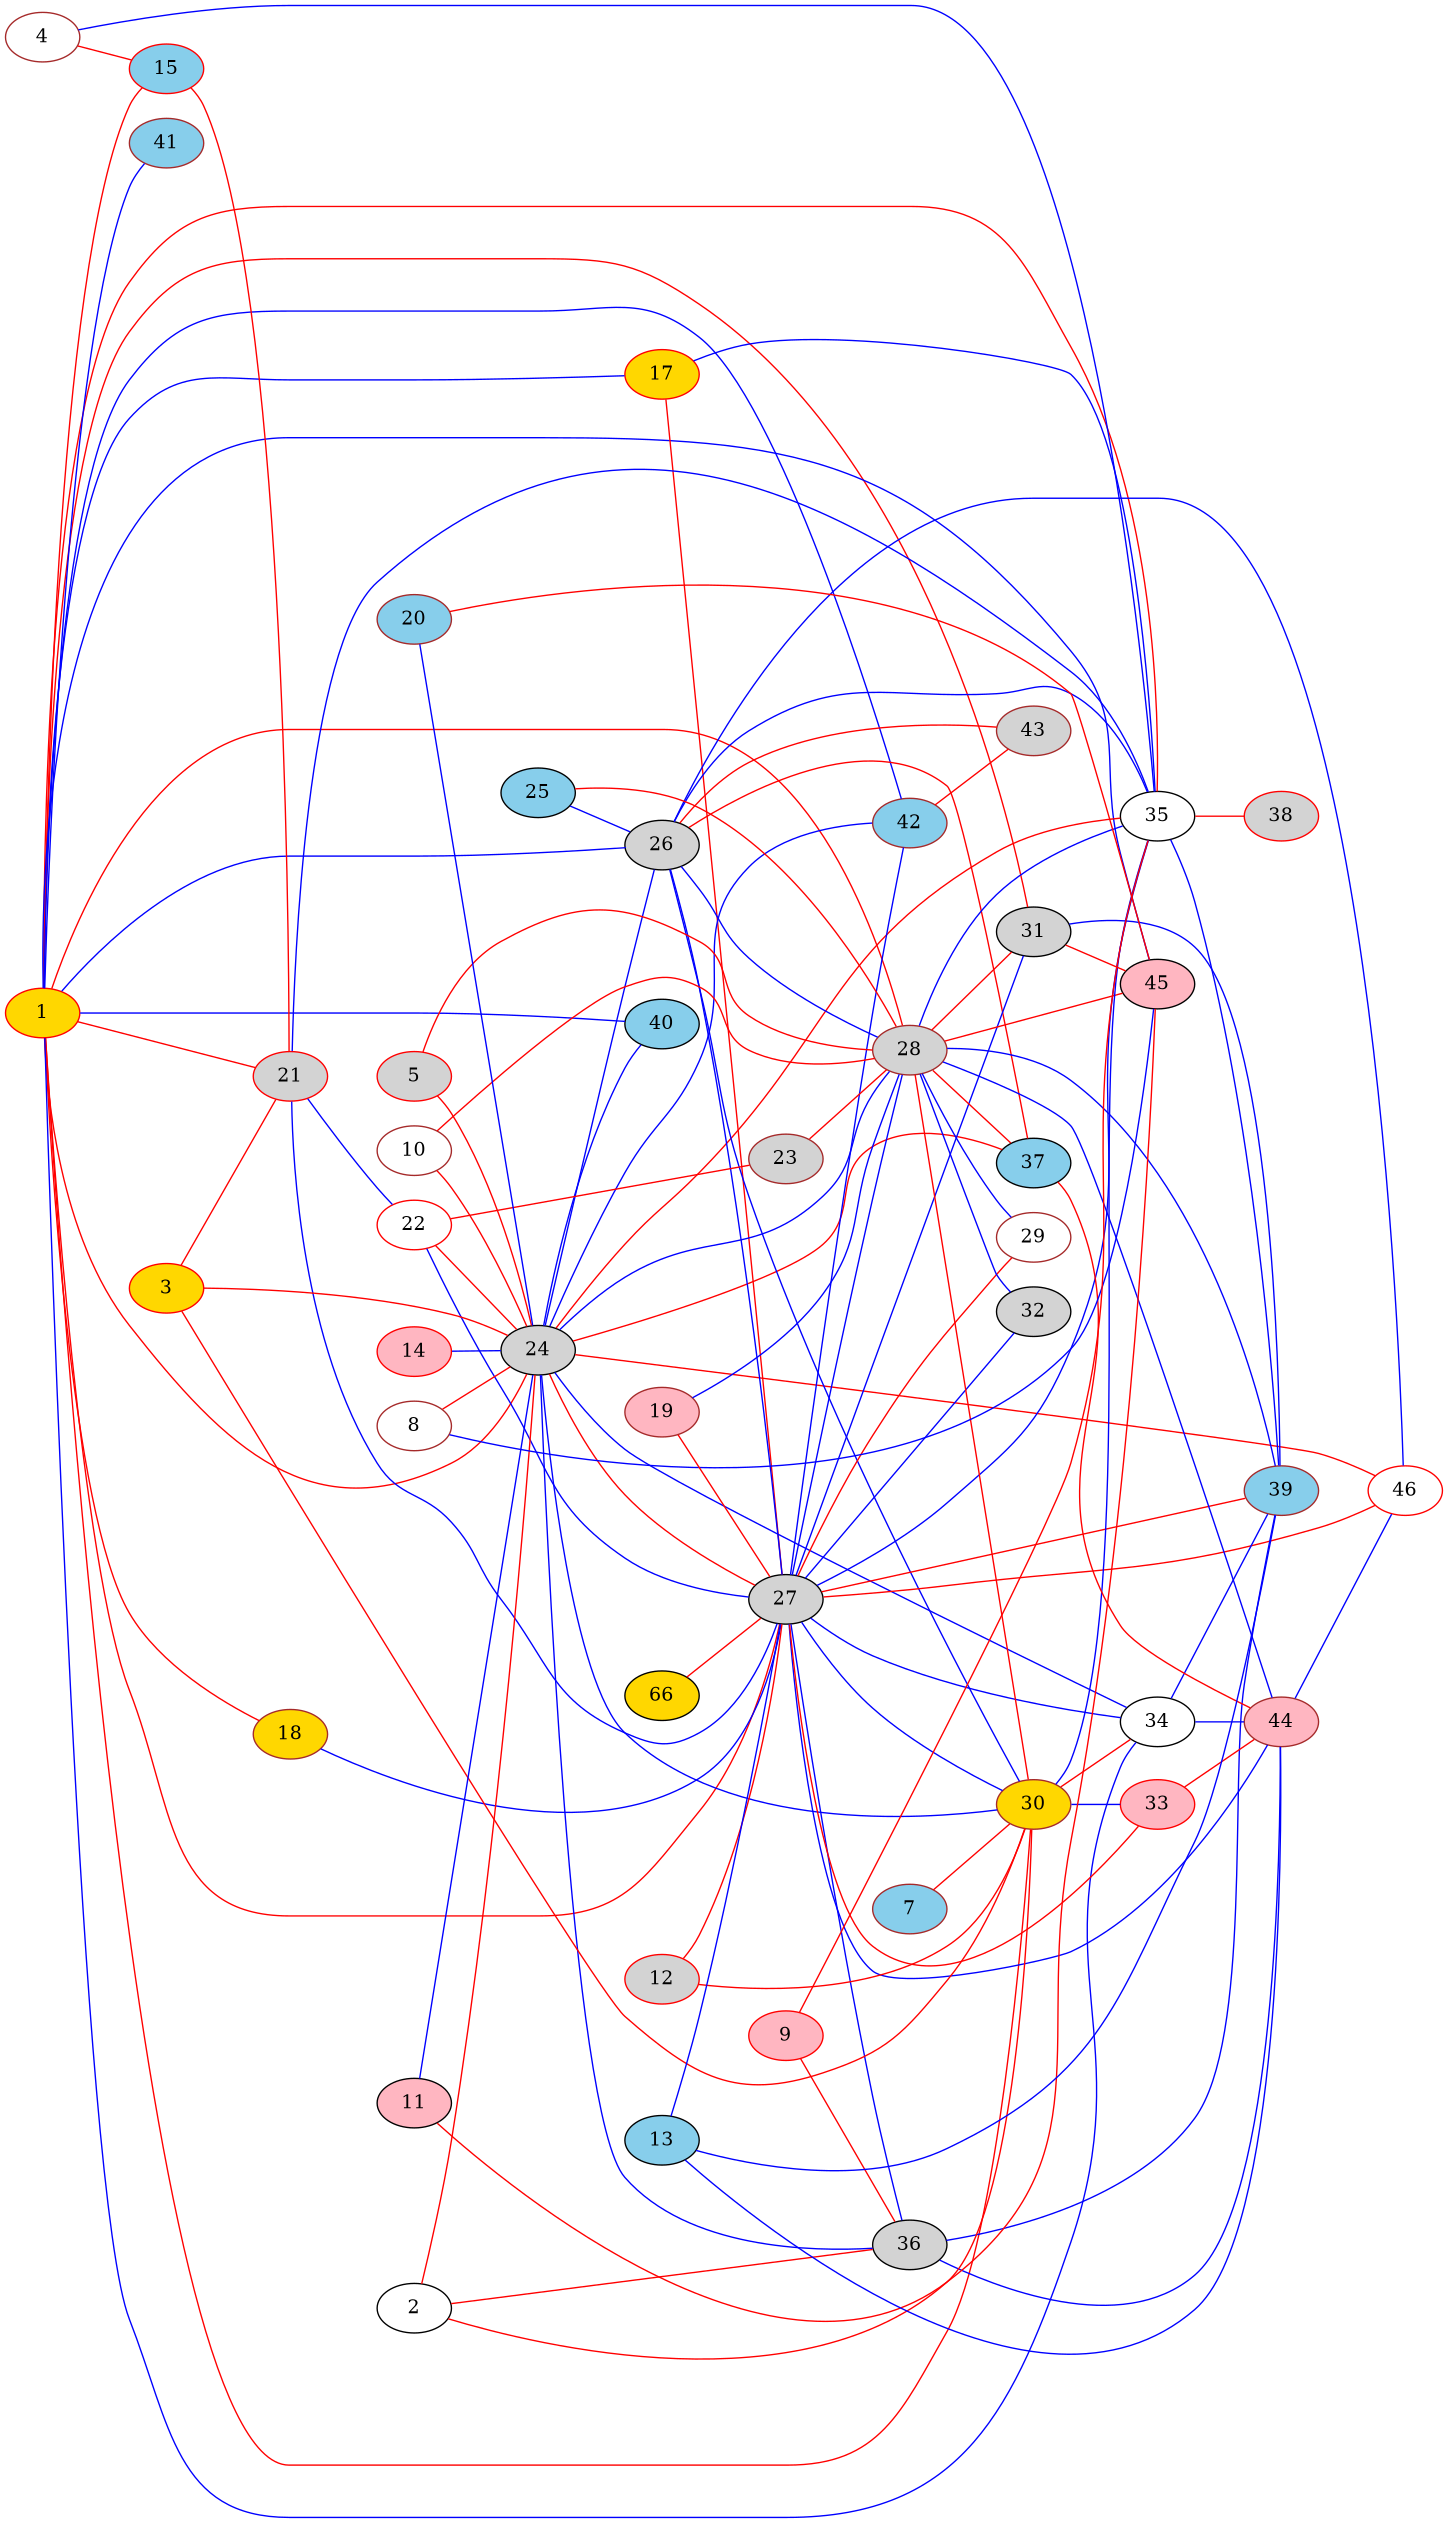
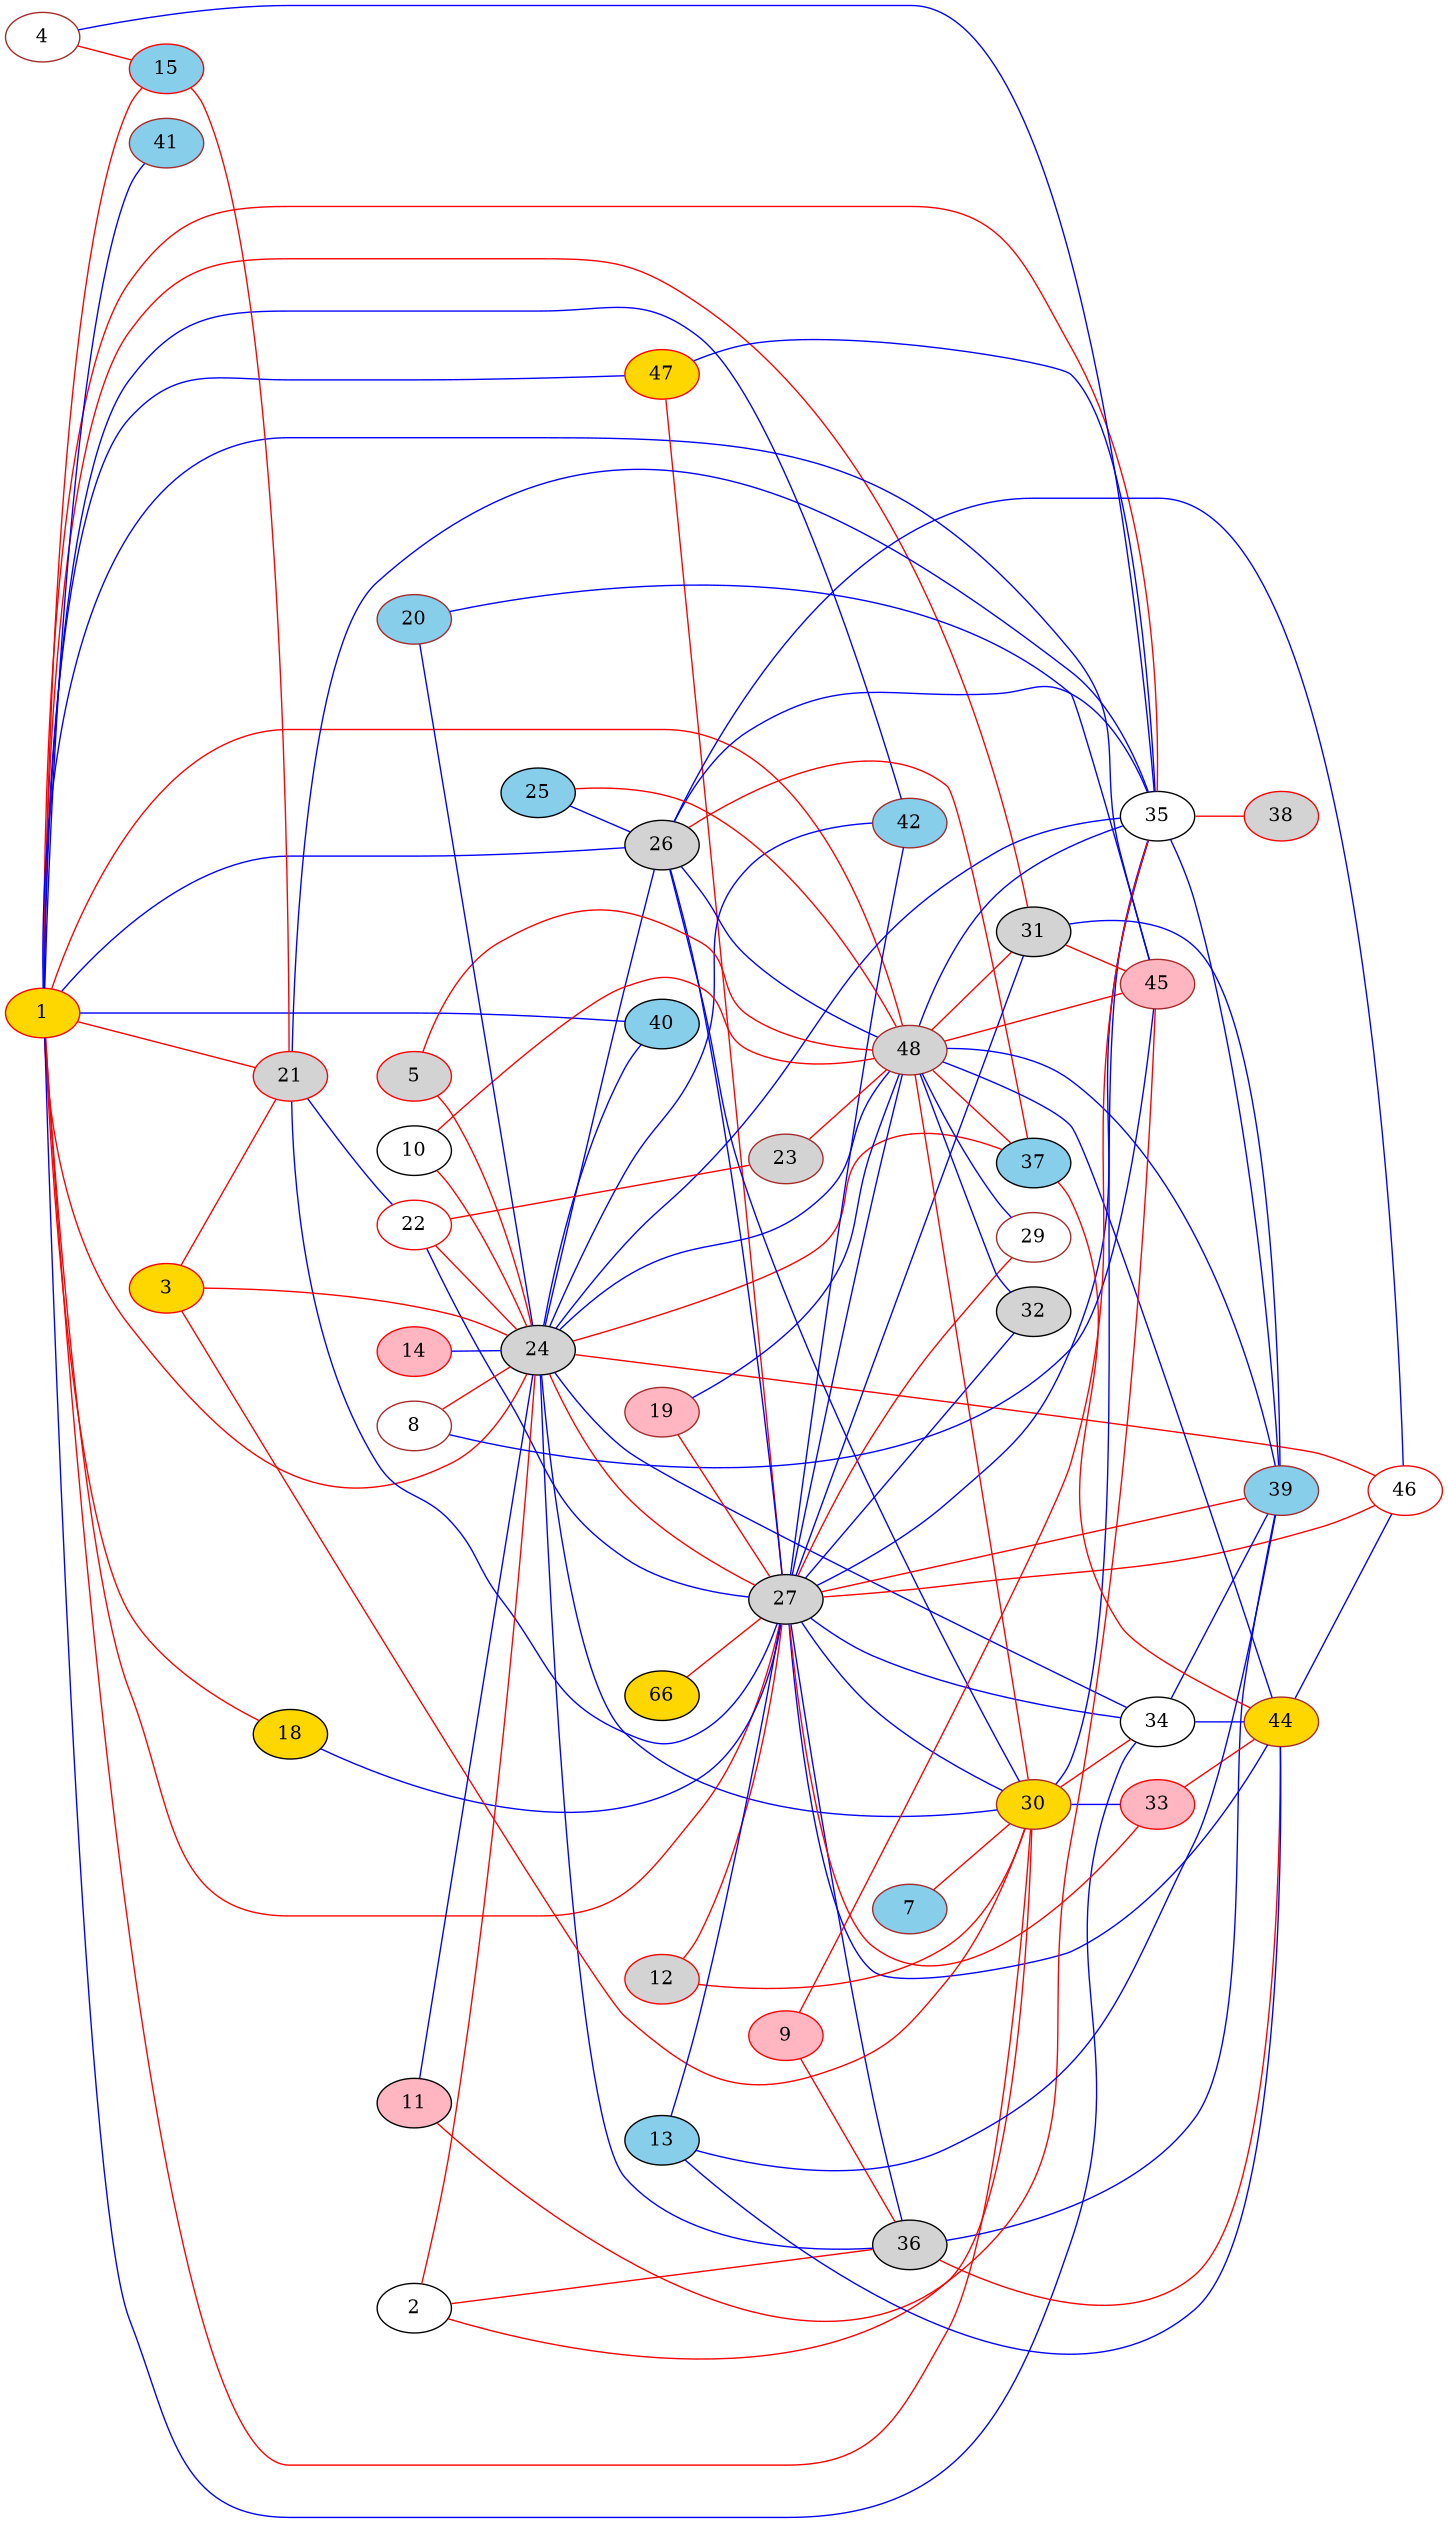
node "17": label "17" -> "47"
edge "20" -- "45": color red -> blue
node "43": removed
node "45": color black -> brown
edge "35" -- "24": color red -> blue
node "28": label "28" -> "48"
node "10": color brown -> black
node "44": fillcolor lightpink -> gold
node "18": color brown -> black
edge "44" -- "36": color blue -> red
